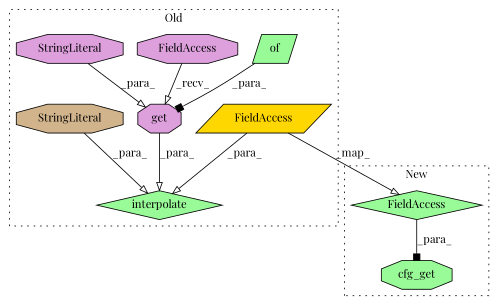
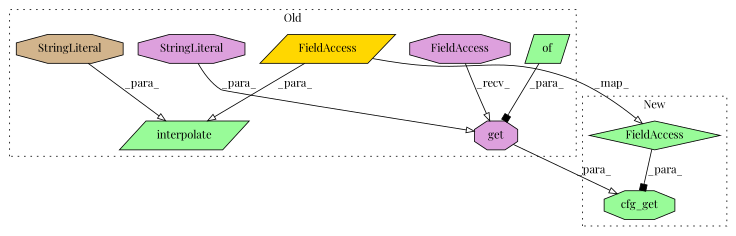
edge "get" -> "interpolate": now "get" -> "cfg_get"
node "interpolate": shape diamond -> parallelogram
